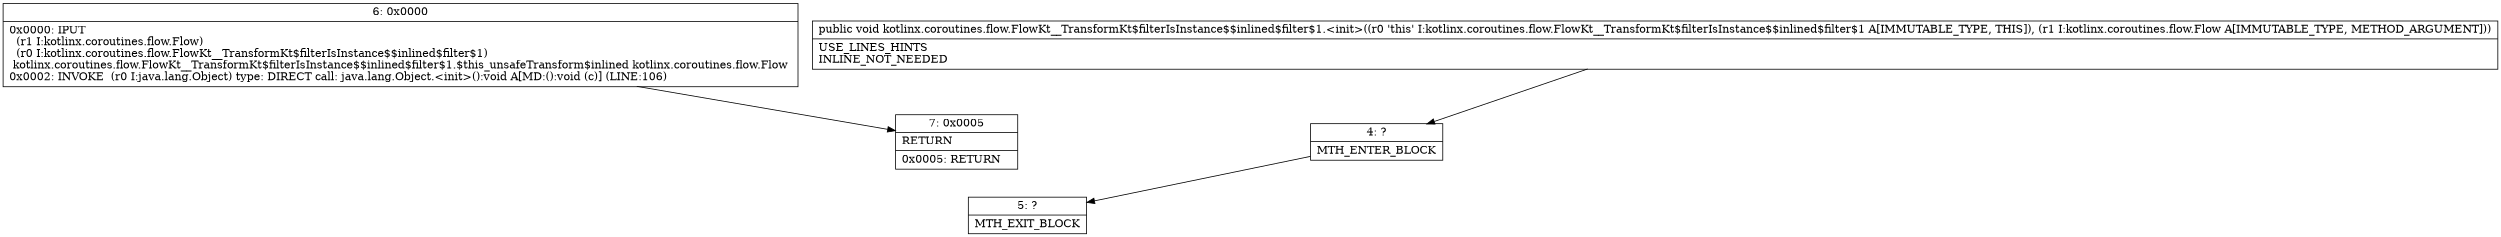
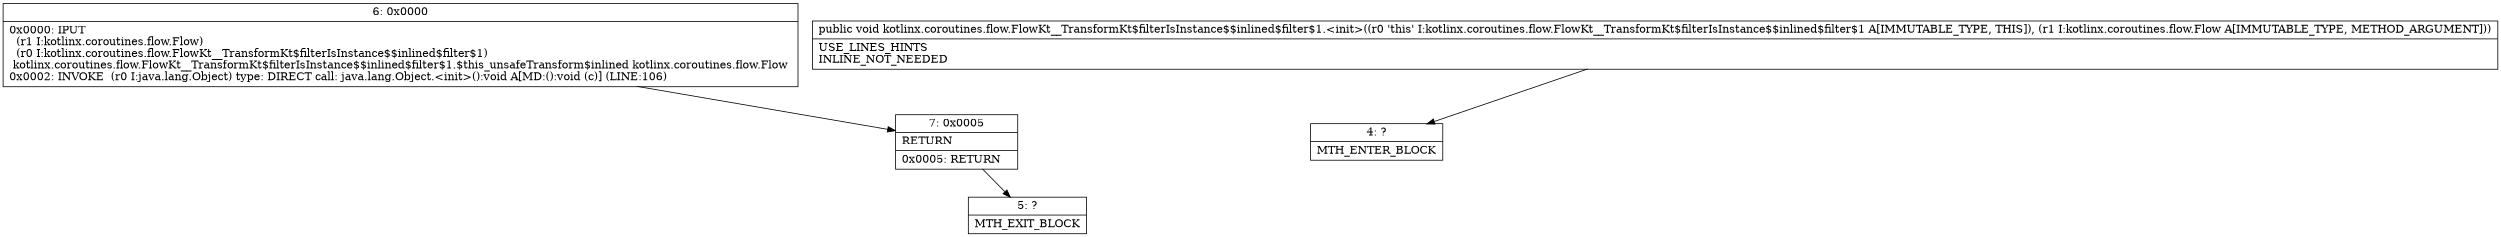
edge "4: ?" -> "5: ?": now "7: 0x0005" -> "5: ?"
